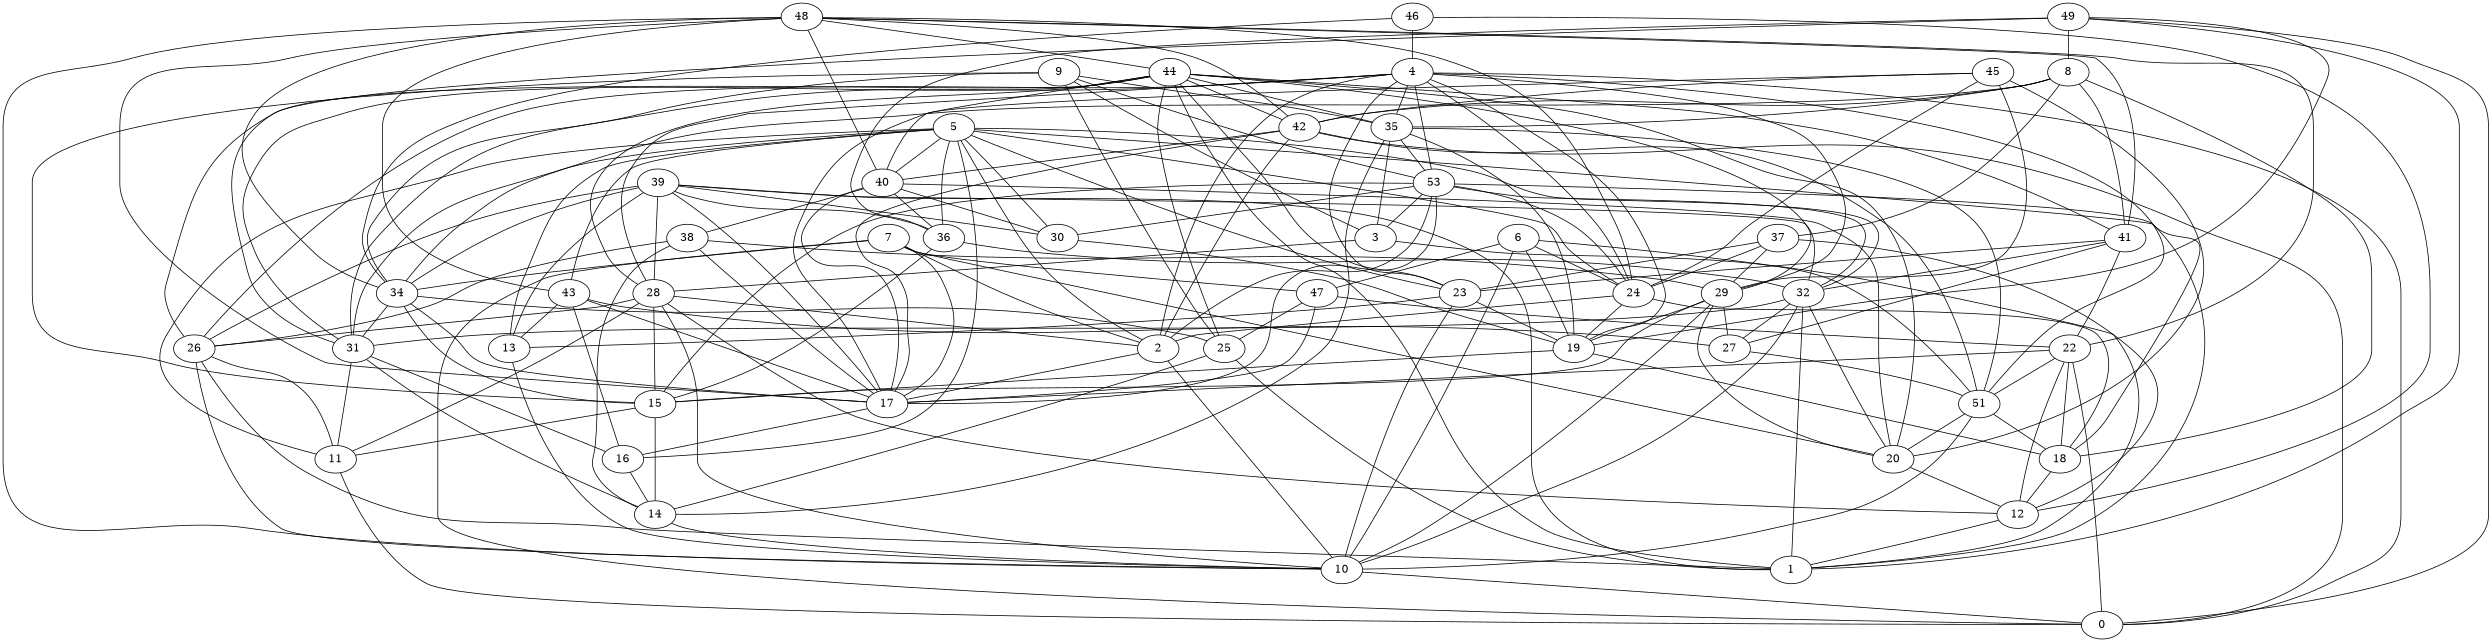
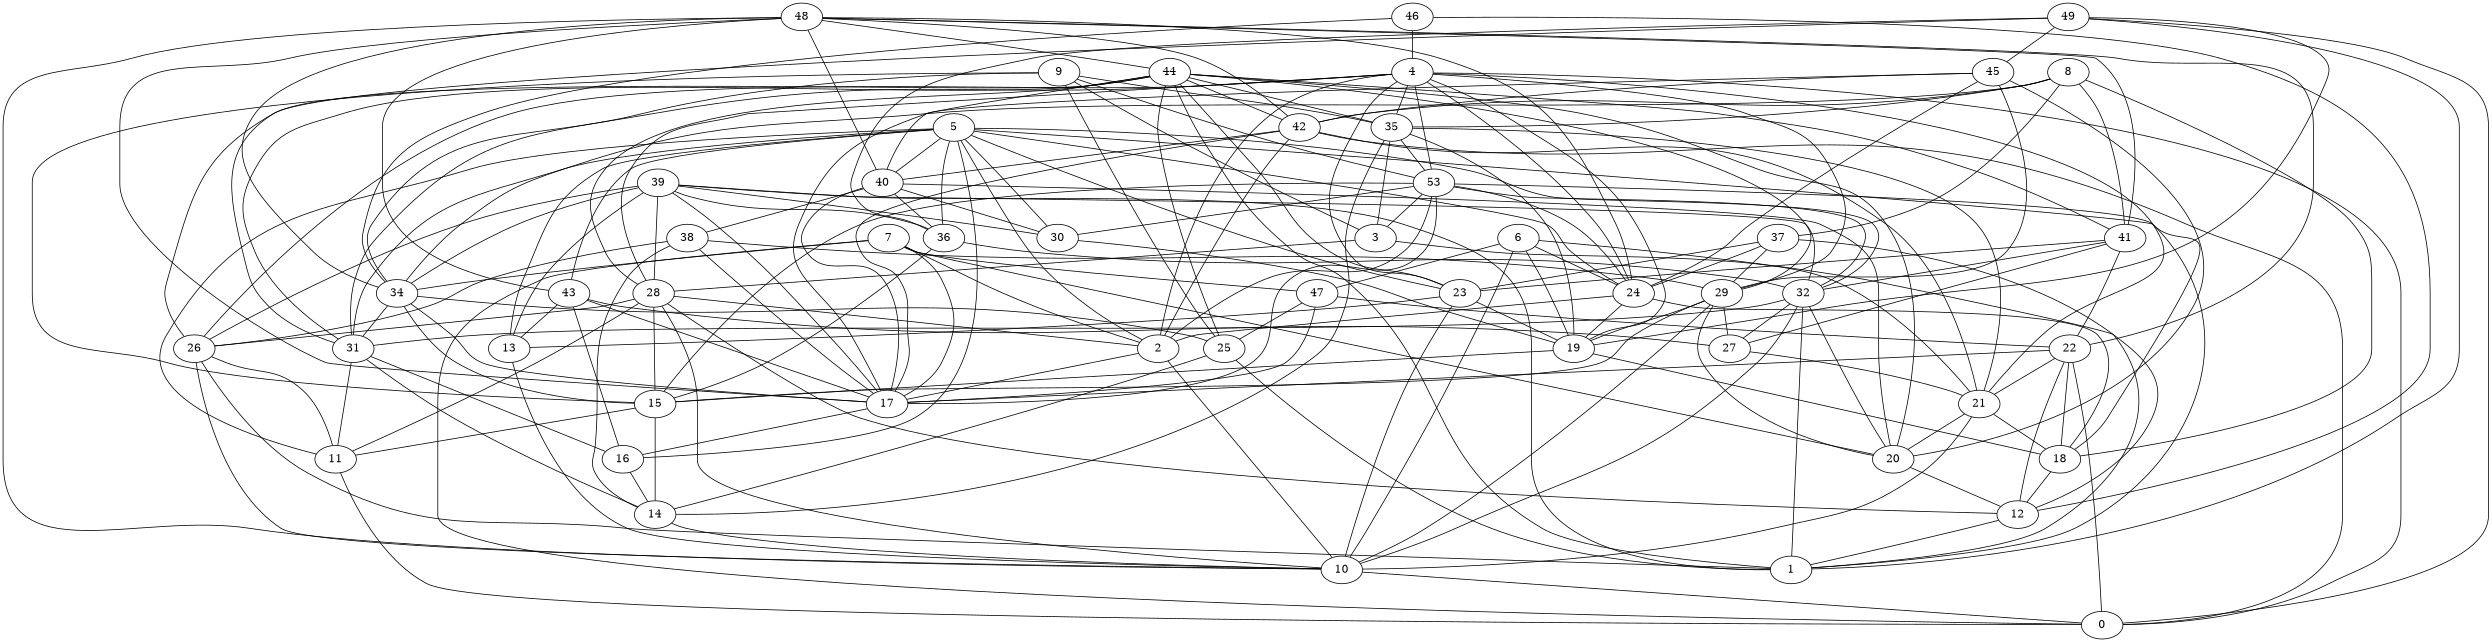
edge "49" -- "8": now "49" -- "45"
node "51": label "51" -> "21"
